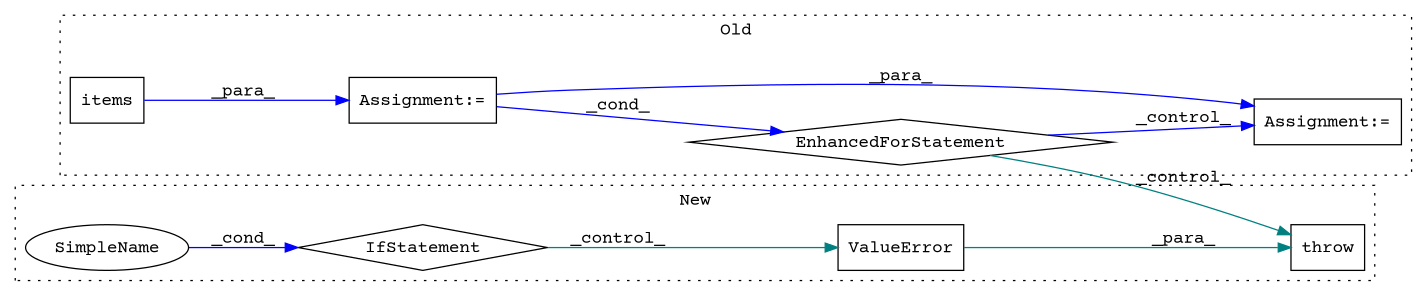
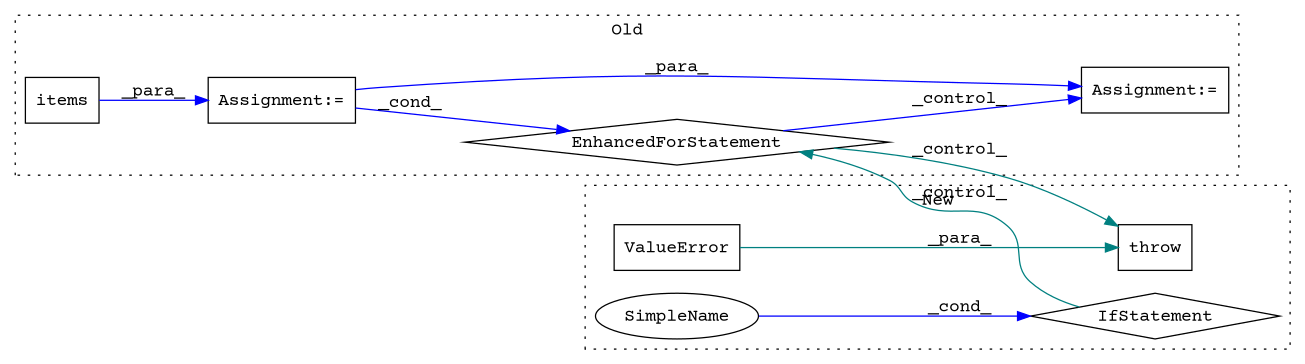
edge "IfStatement" -> "ValueError": now "IfStatement" -> "EnhancedForStatement"
